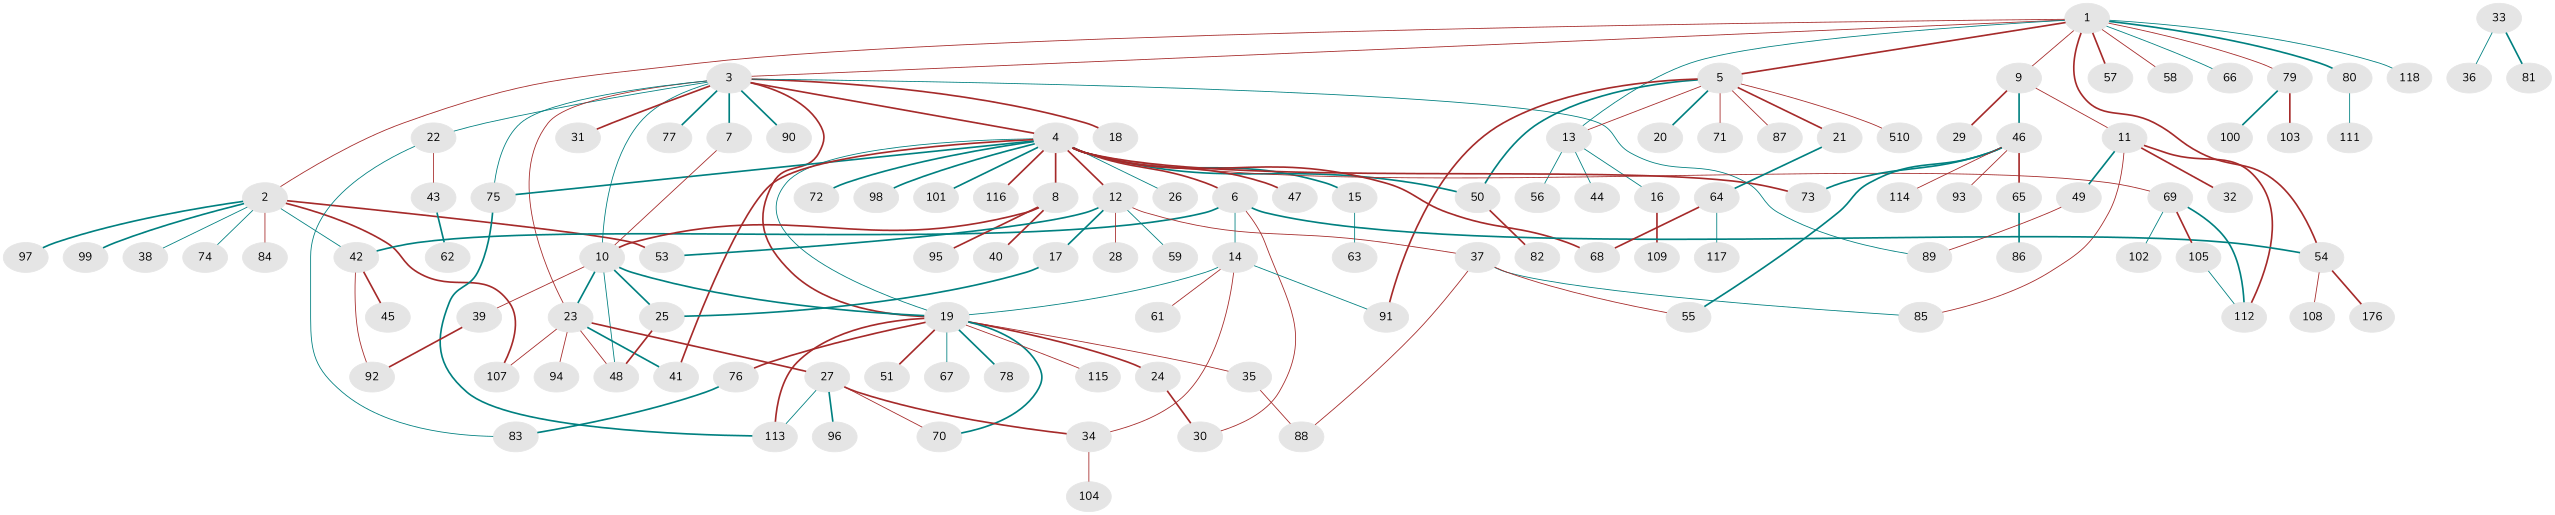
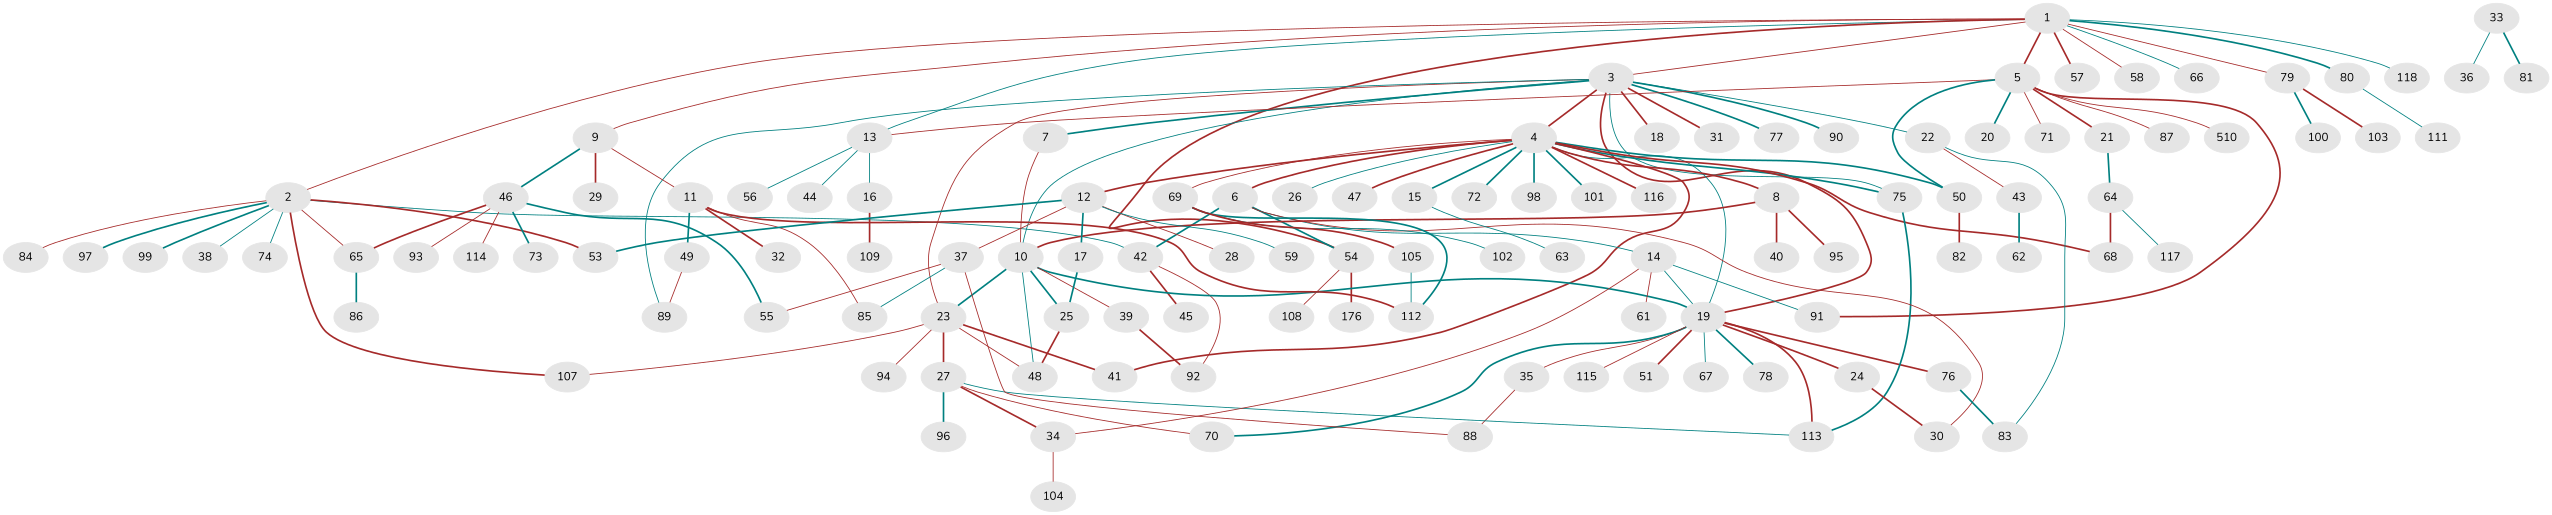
edge "4" -- "73": removed
edge "2" -- "65": added
edge "23" -- "41": color teal -> brown
